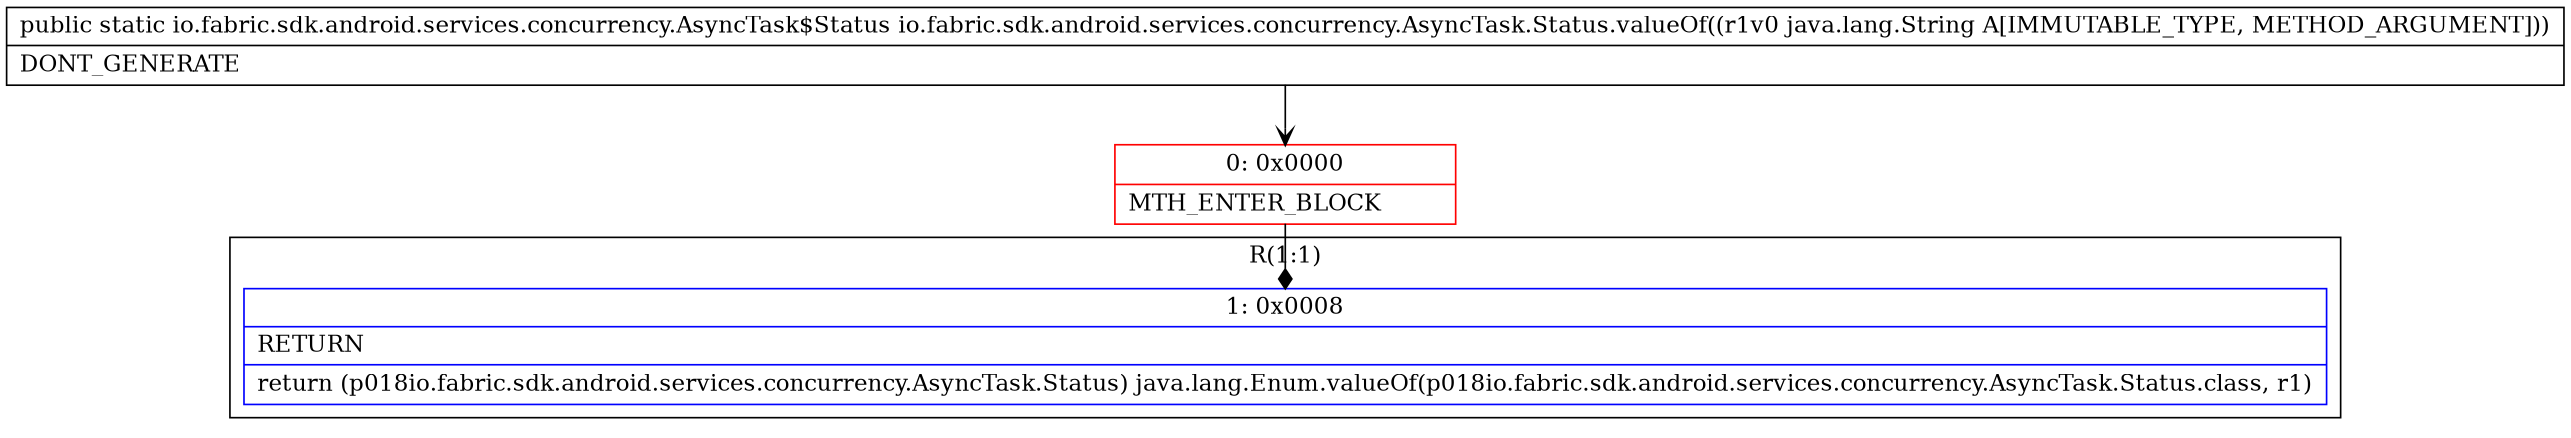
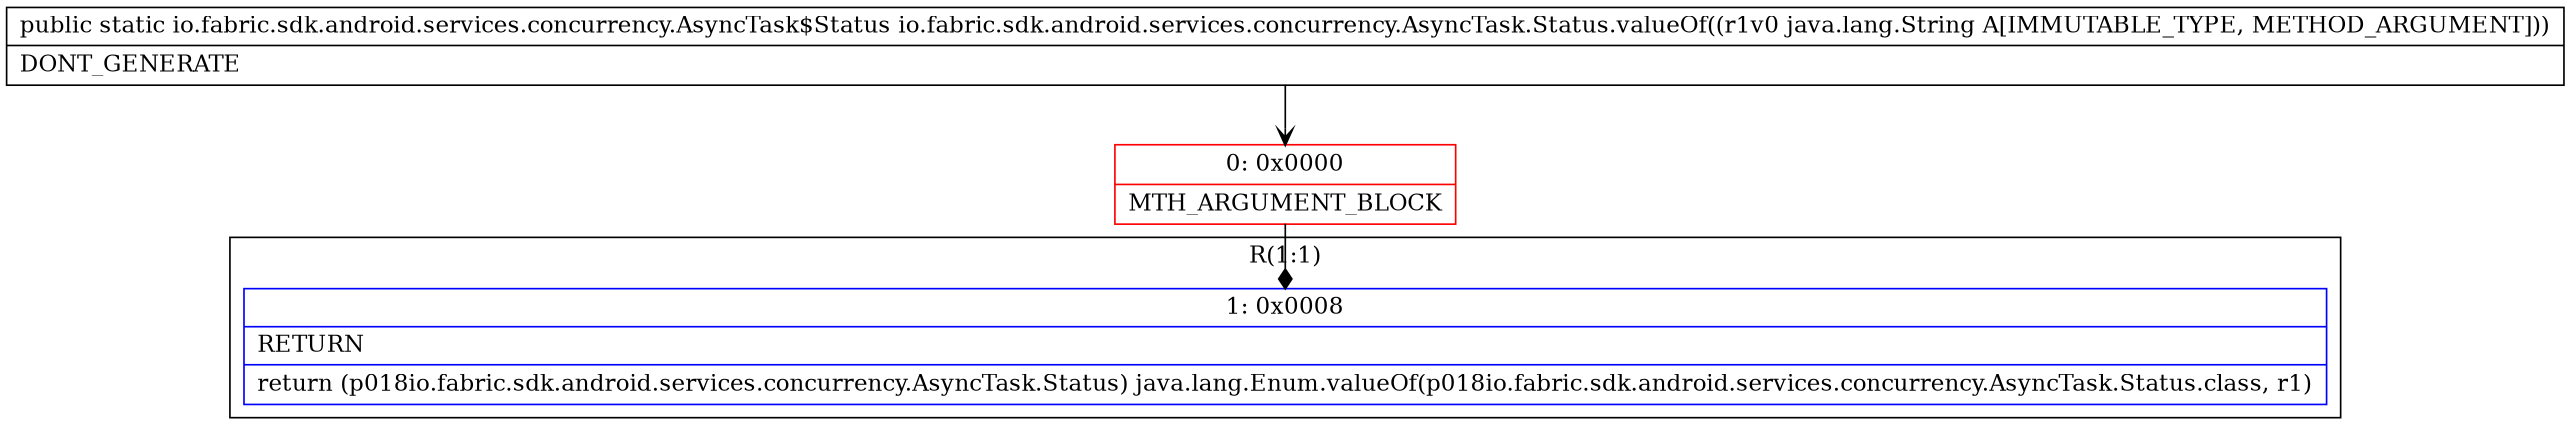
node "0: 0x0000": text "MTH_ENTER_BLOCK" -> "MTH_ARGUMENT_BLOCK"
